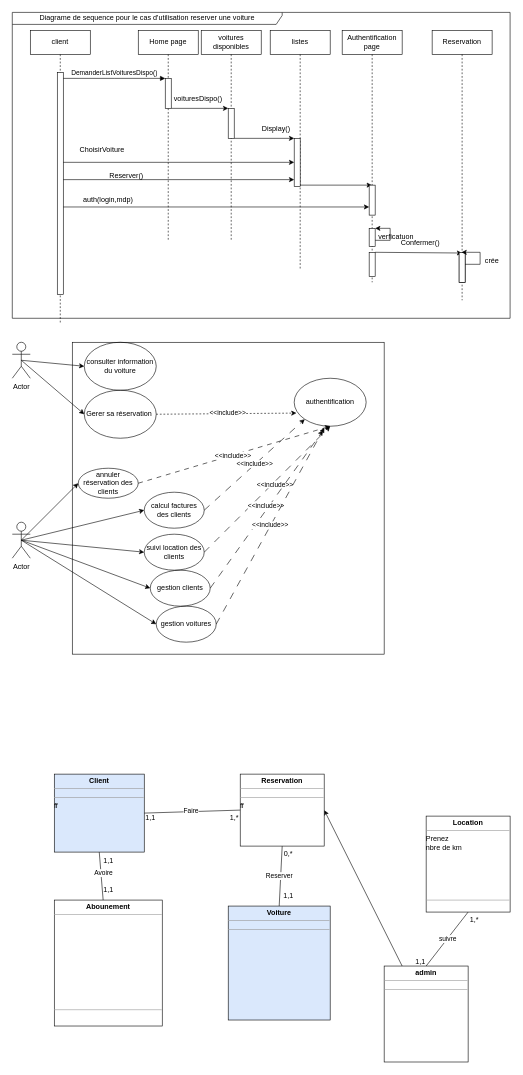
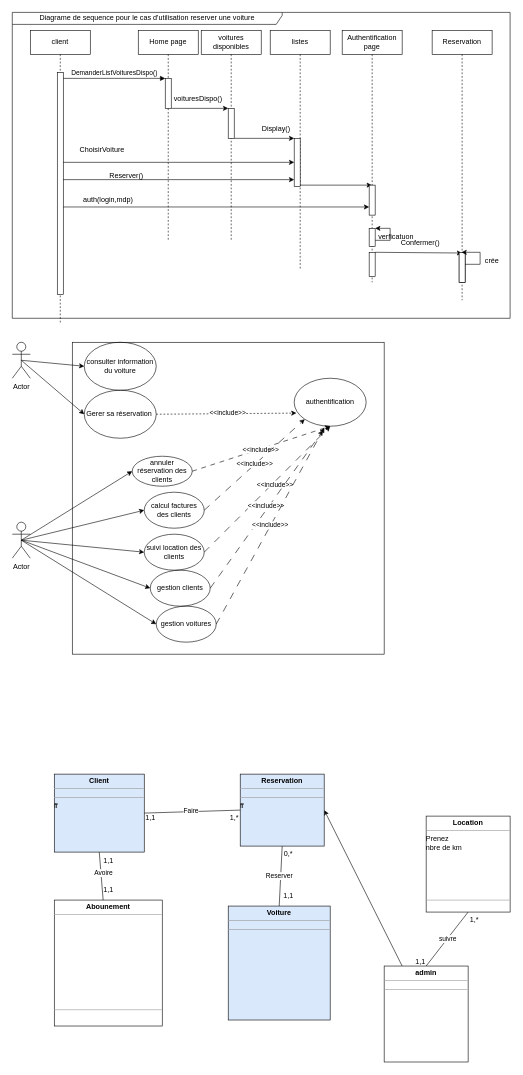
node "annuler réservation des clients": moved (108, 483) -> (162, 471)
node "Reservation ff": fillcolor #ffffff -> #dae8fc
